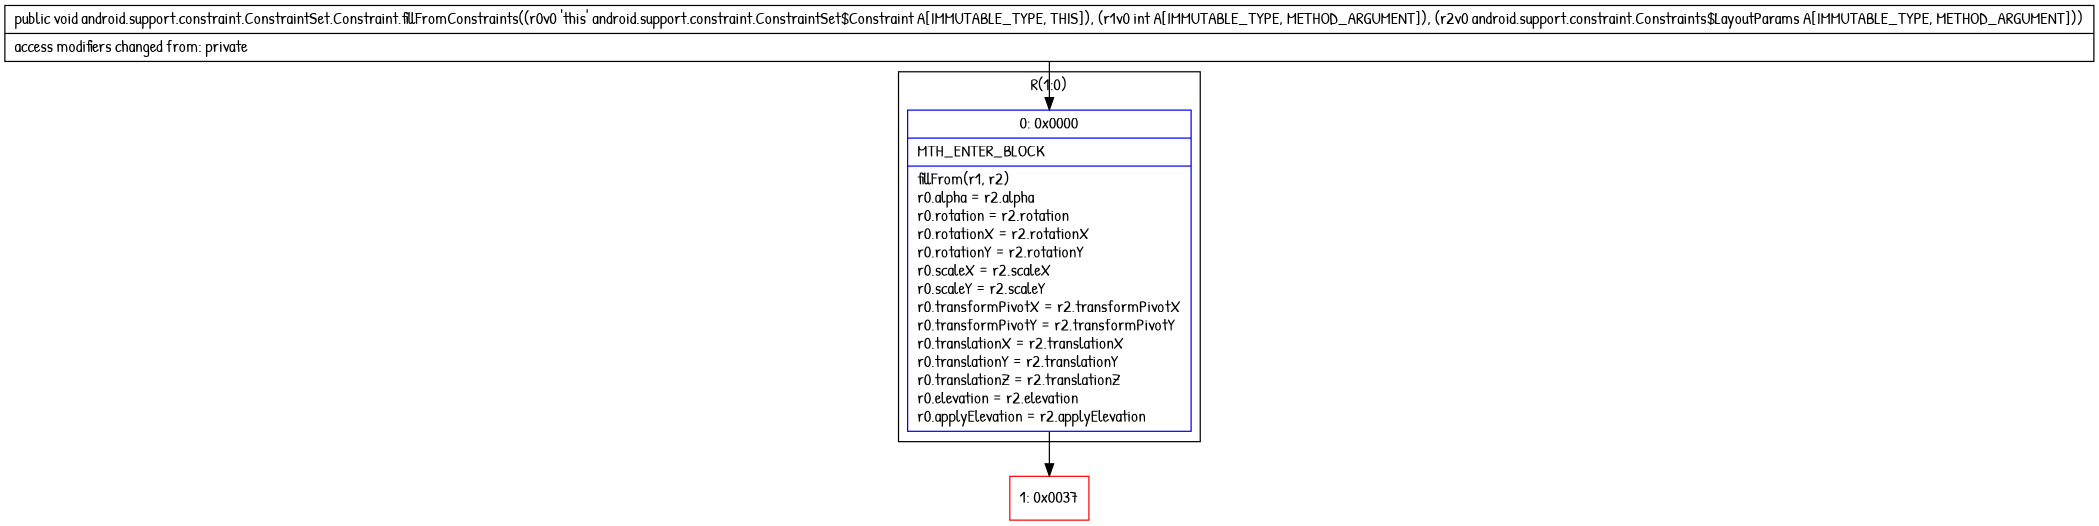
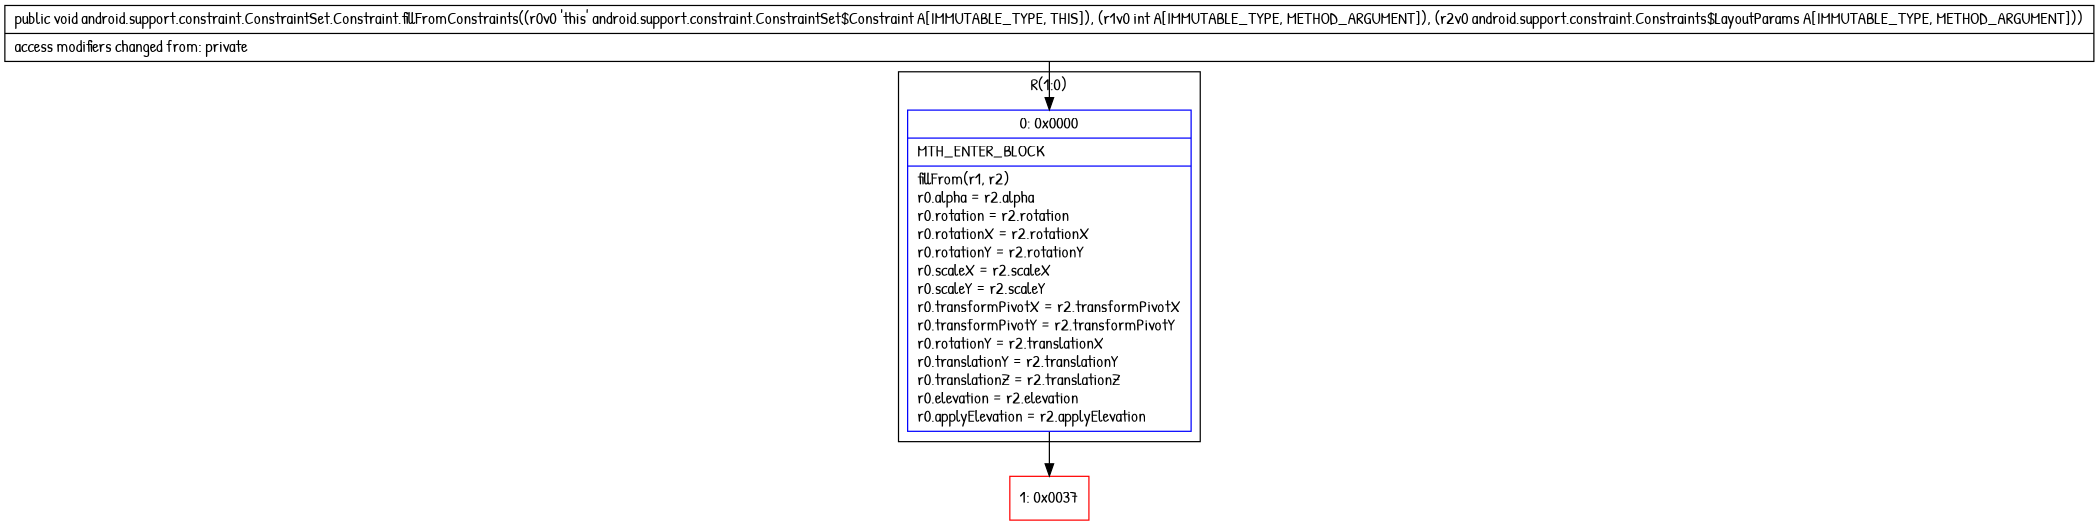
node "0: 0x0000": text "r0.translationX = r2.translationX" -> "r0.rotationY = r2.translationX"
